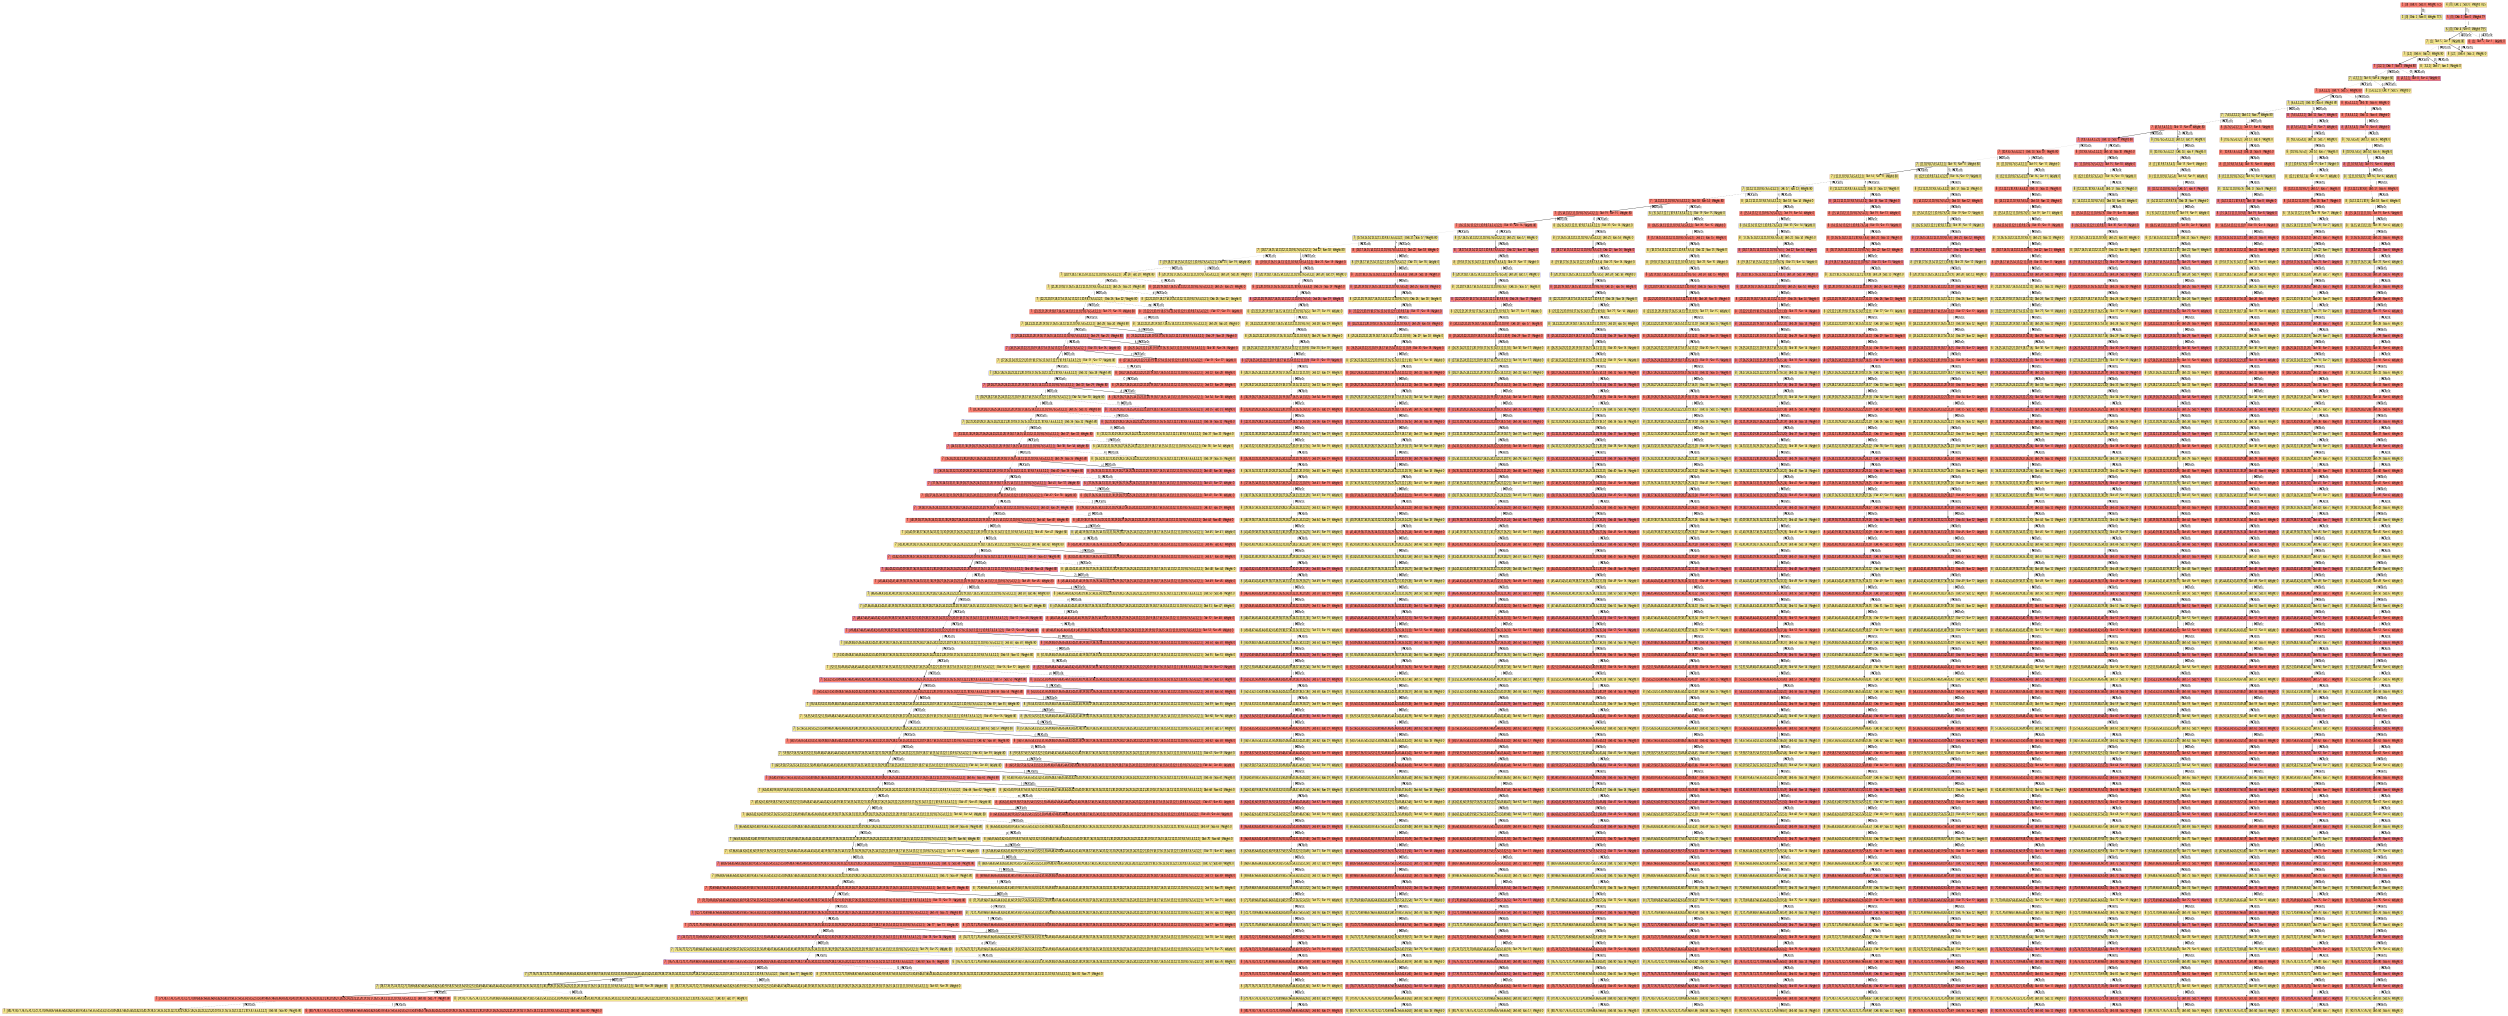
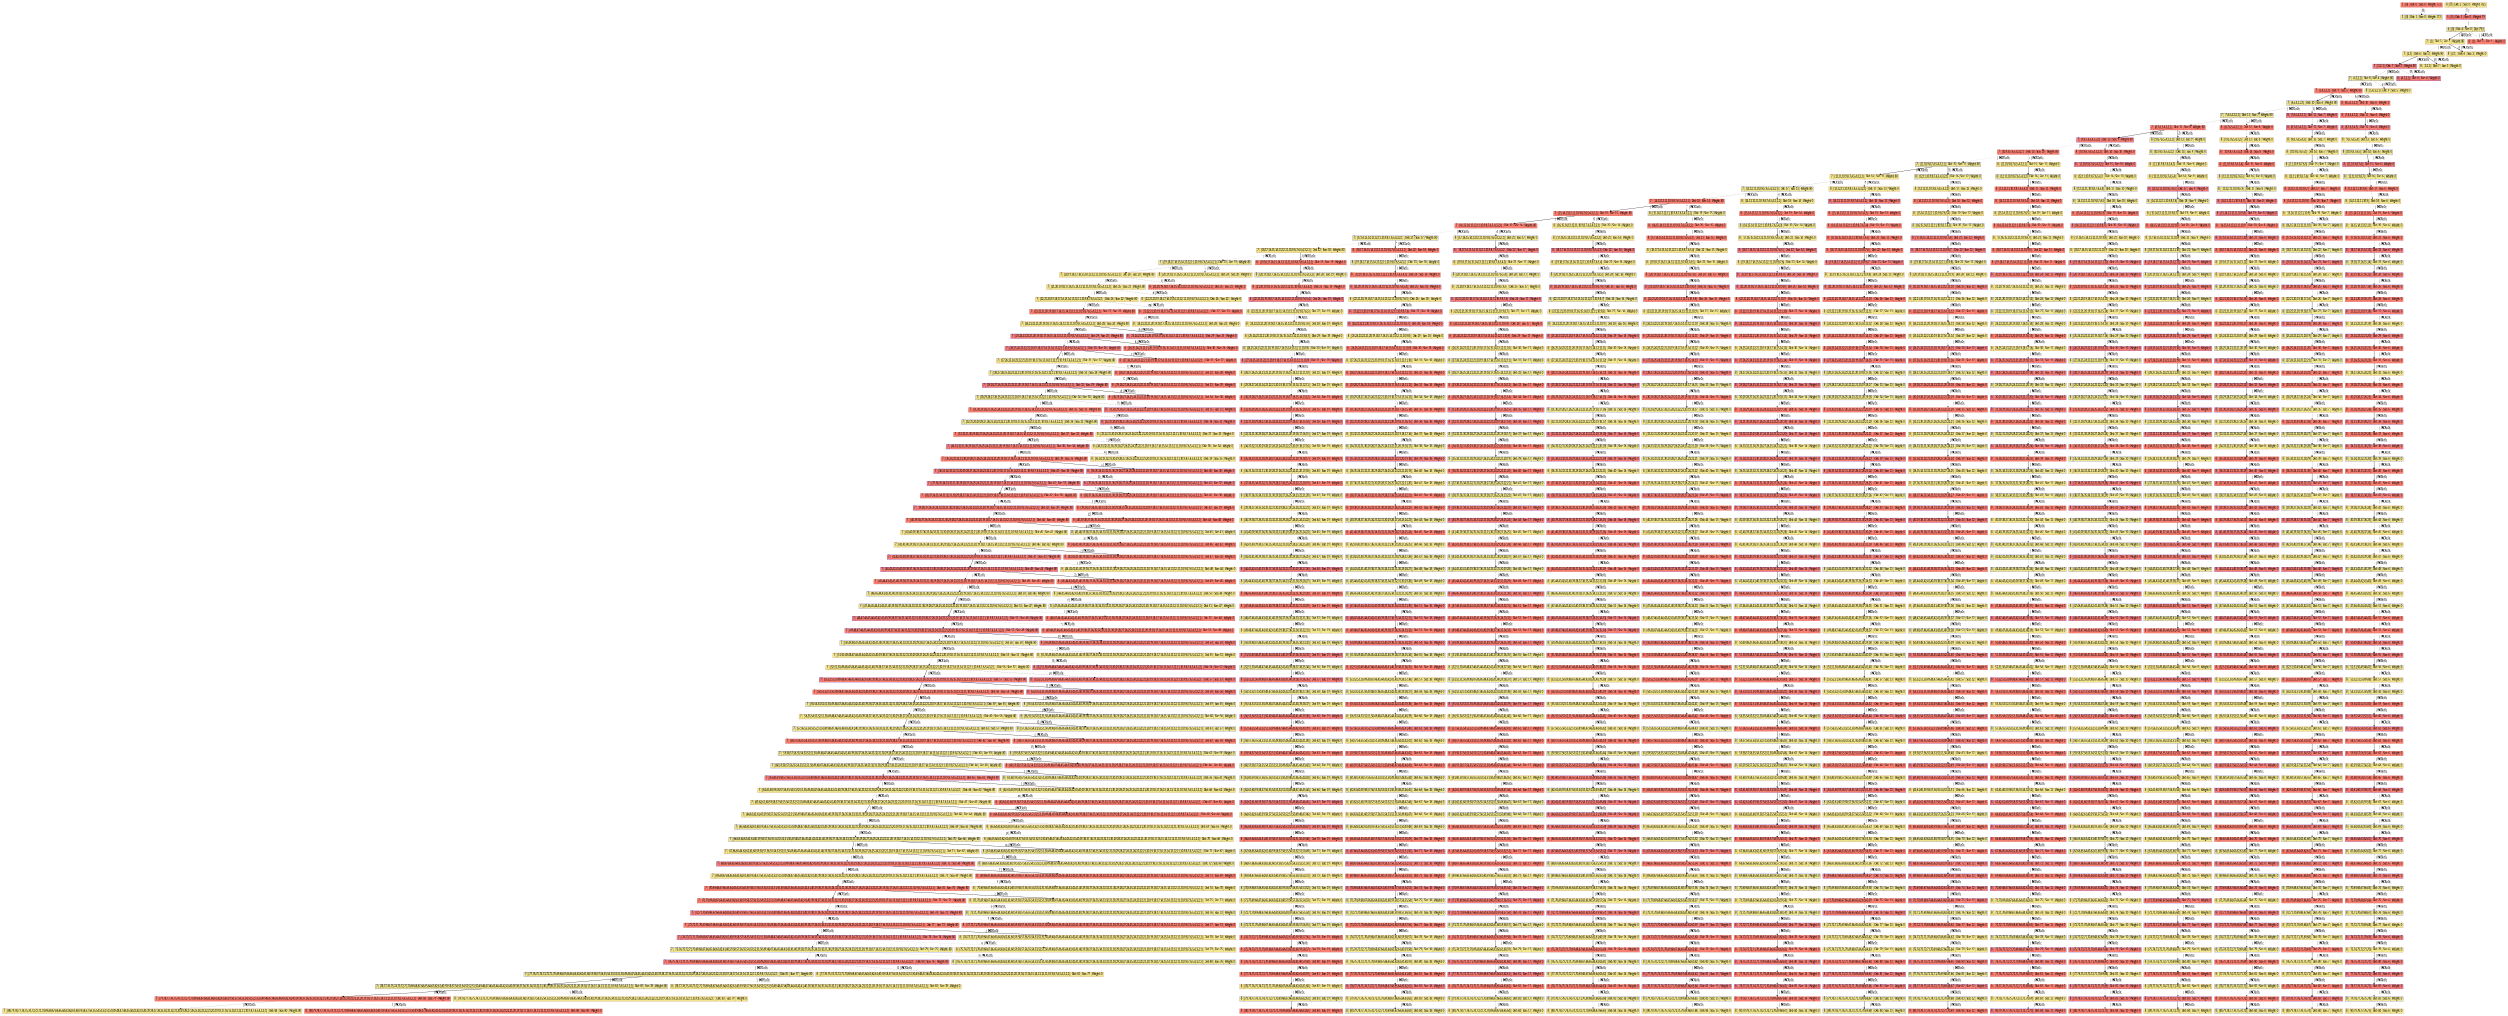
edge "1" -> "3": style bold -> dashed
edge "4" -> "5": style bold -> dashed
node "6": text "Weight: 79,5" -> "Dist: 79,5"
